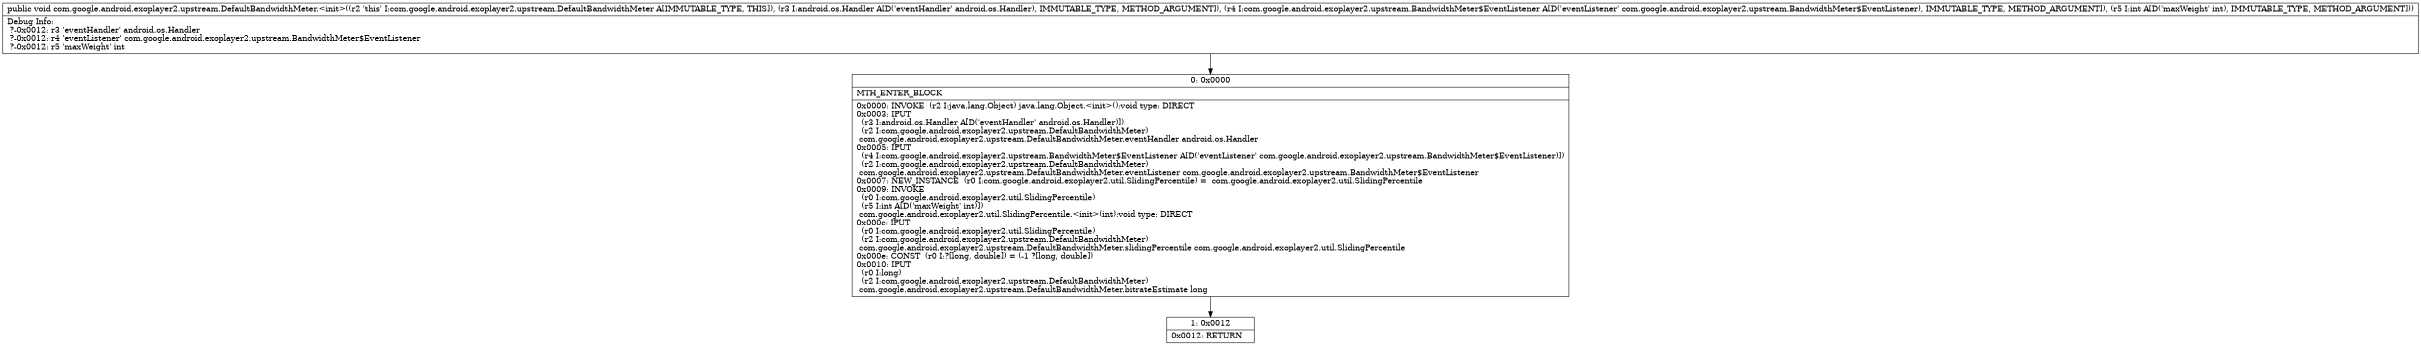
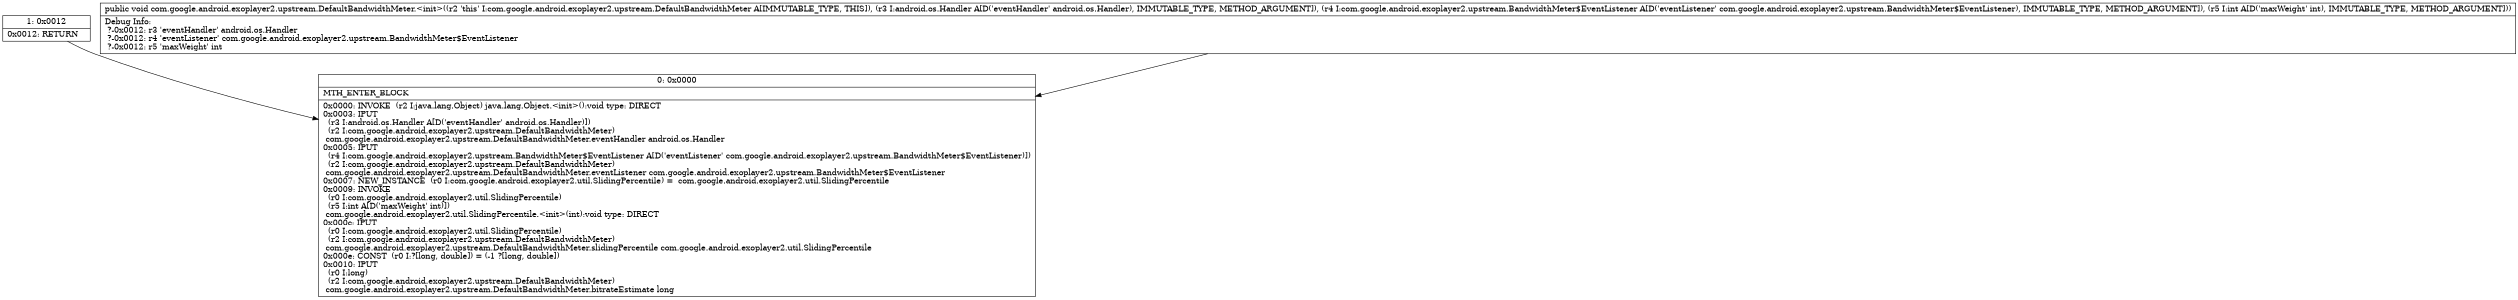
edge "0: 0x0000" -> "1: 0x0012": reversed
